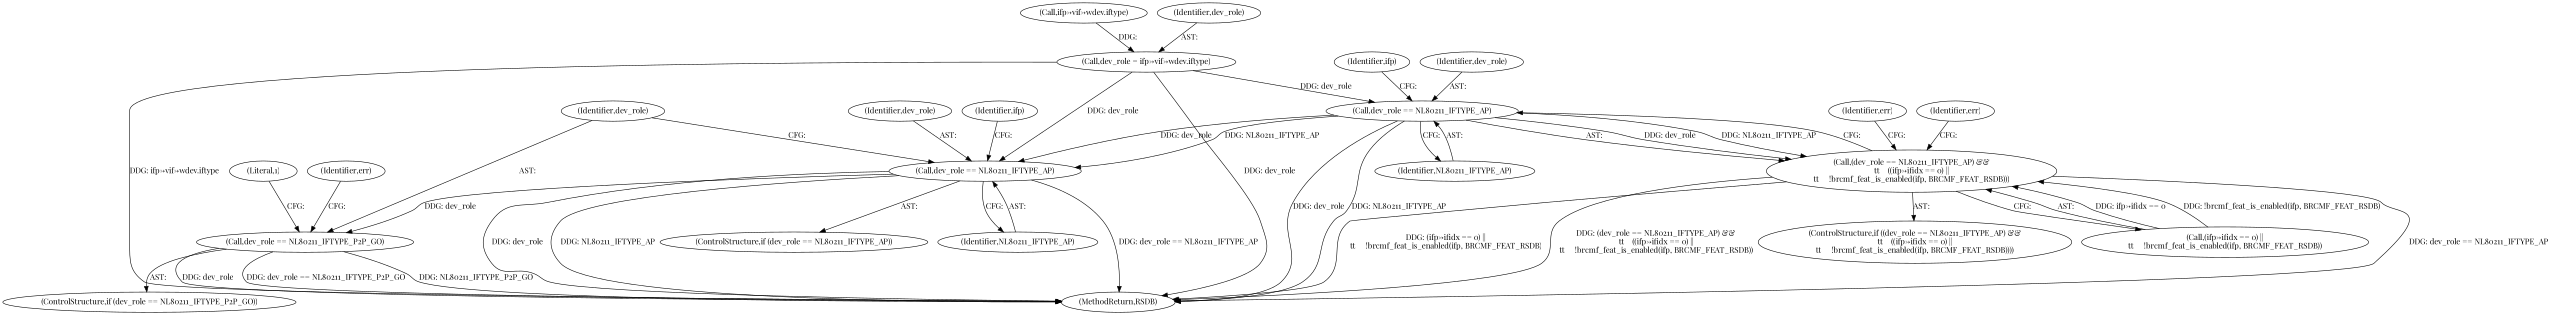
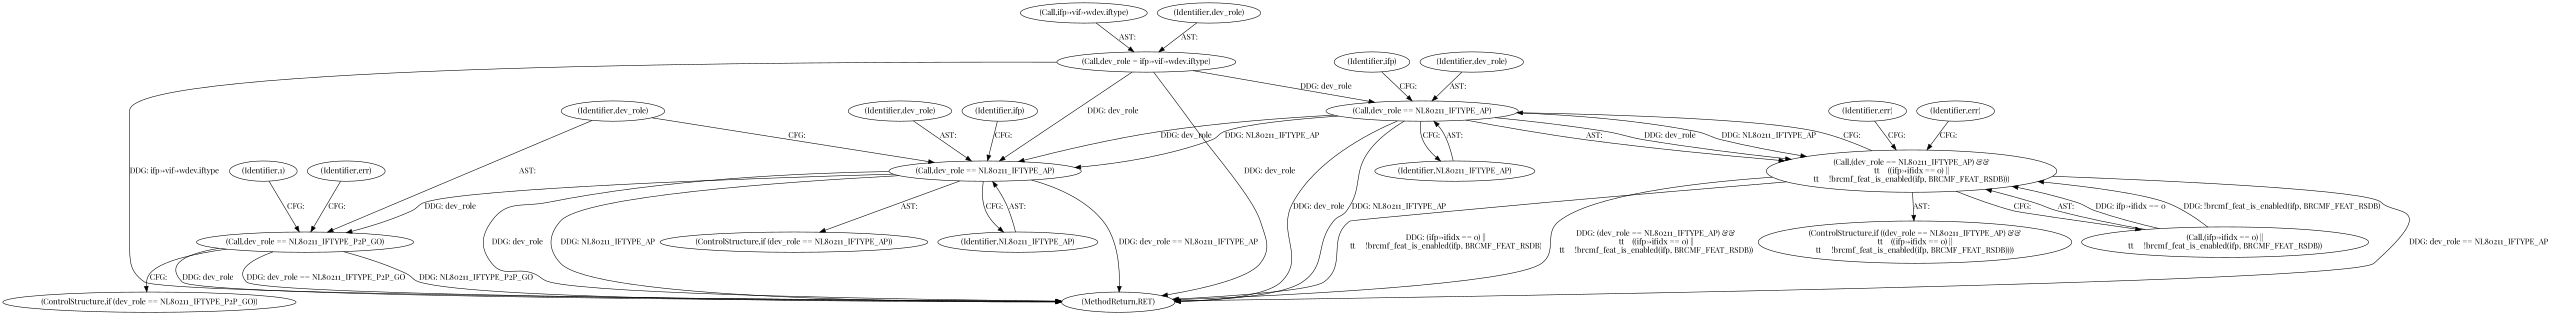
edge "(Call,ifp->vif->wdev.iftype)" -> "(Call,dev_role = ifp->vif->wdev.iftype)": label "DDG: " -> "AST: "
node "(Literal,1)": label "(Literal,1)" -> "(Identifier,1)"
edge "(Call,dev_role == NL80211_IFTYPE_P2P_GO)" -> "(ControlStructure,if (dev_role == NL80211_IFTYPE_P2P_GO))": label "AST: " -> "CFG: "
node "(MethodReturn,RSDB)": label "(MethodReturn,RSDB)" -> "(MethodReturn,RET)"
